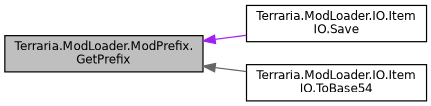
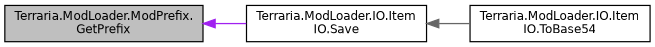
edge "Terraria.ModLoader.IO.Item IO.ToBase54" -> "Terraria.ModLoader.ModPrefix. GetPrefix": now "Terraria.ModLoader.IO.Item IO.ToBase54" -> "Terraria.ModLoader.IO.Item IO.Save"
